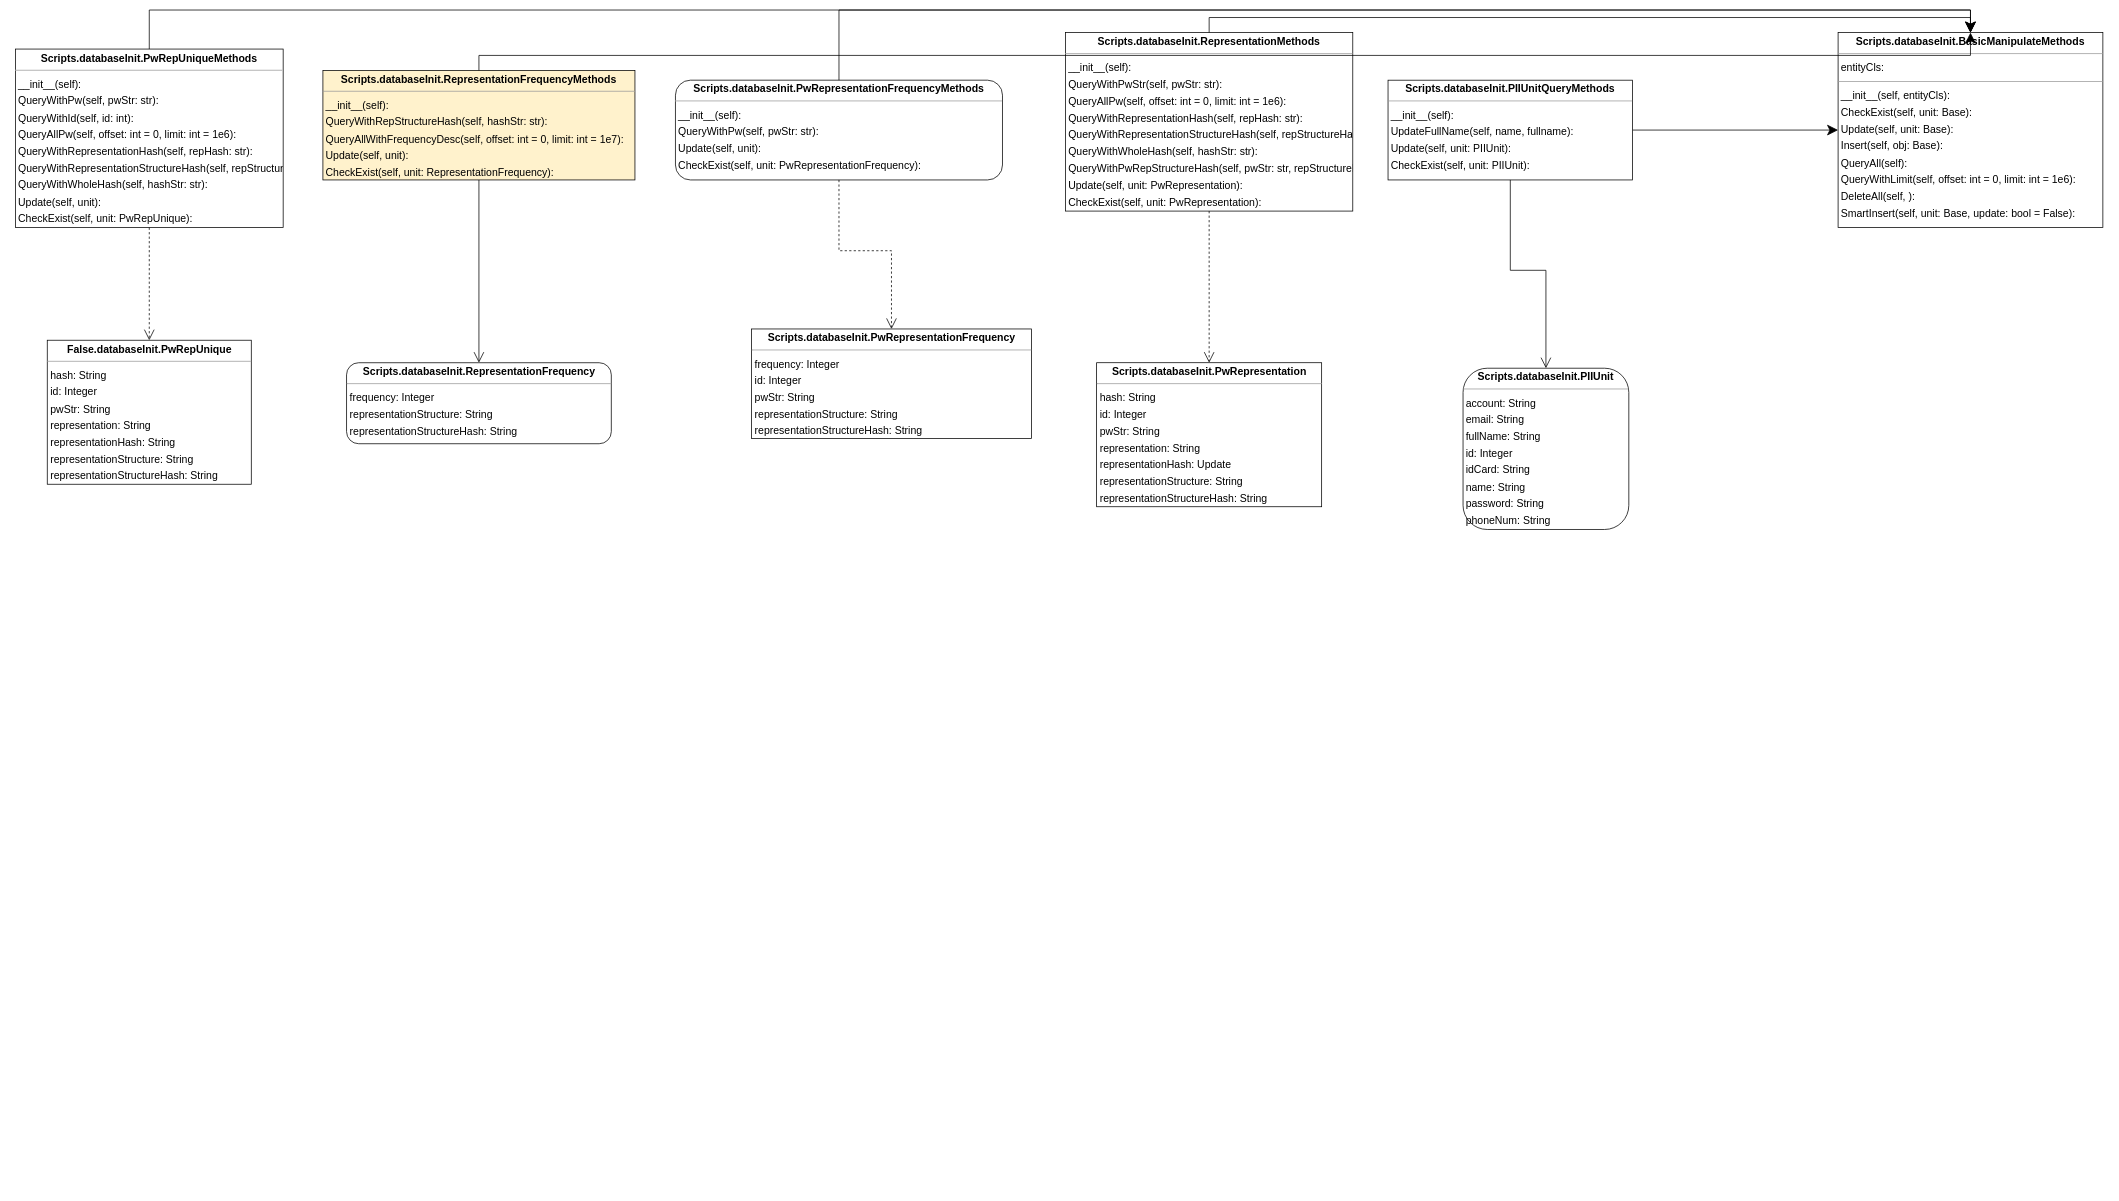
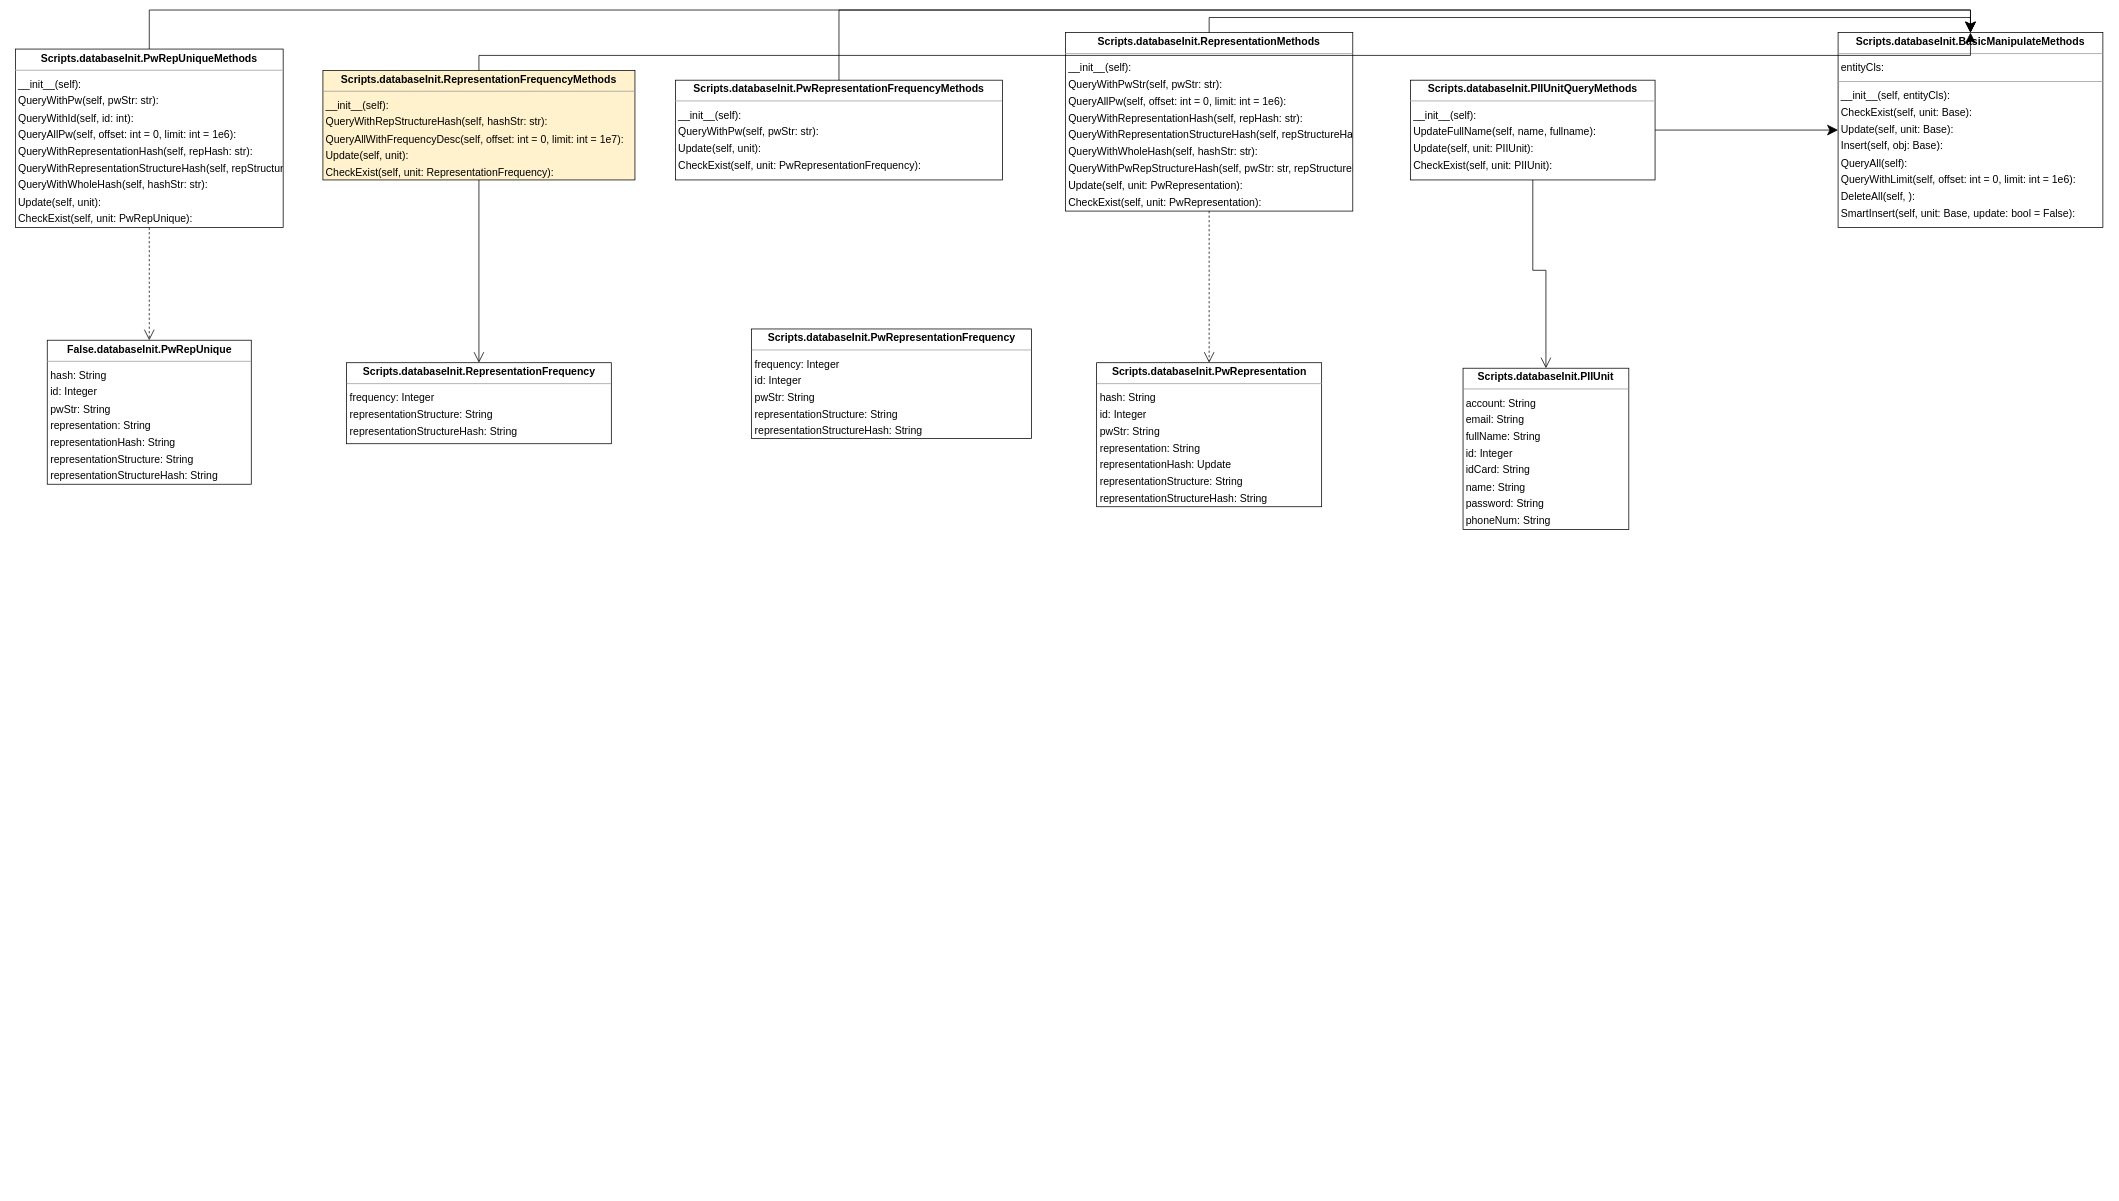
node "Scripts.databaseInit.PwRepresentationFrequencyMethods __init__(self): QueryWithPw(self, pwStr: str): Update(self, unit): CheckExist(self, unit: PwRepresentationFrequency):": shape rounded rectangle -> rectangle
node "Scripts.databaseInit.PIIUnitQueryMethods __init__(self): UpdateFullName(self, name, fullname): Update(self, unit: PIIUnit): CheckExist(self, unit: PIIUnit):": moved (1510, 130) -> (1533, 130)
edge "Scripts.databaseInit.PwRepresentationFrequencyMethods __init__(self): QueryWithPw(self, pwStr: str): Update(self, unit): CheckExist(self, unit: PwRepresentationFrequency):" -> "Scripts.databaseInit.PwRepresentationFrequency frequency: Integer id: Integer pwStr: String representationStructure: String representationStructureHash: String": removed
node "Scripts.databaseInit.RepresentationFrequency frequency: Integer representationStructure: String representationStructureHash: String": shape rounded rectangle -> rectangle
node "Scripts.databaseInit.PIIUnit account: String email: String fullName: String id: Integer idCard: String name: String password: String phoneNum: String": shape rounded rectangle -> rectangle
